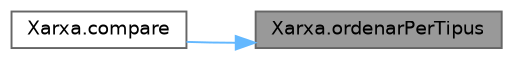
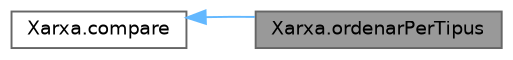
edge "Xarxa.compare" -> "Xarxa.ordenarPerTipus": reversed
